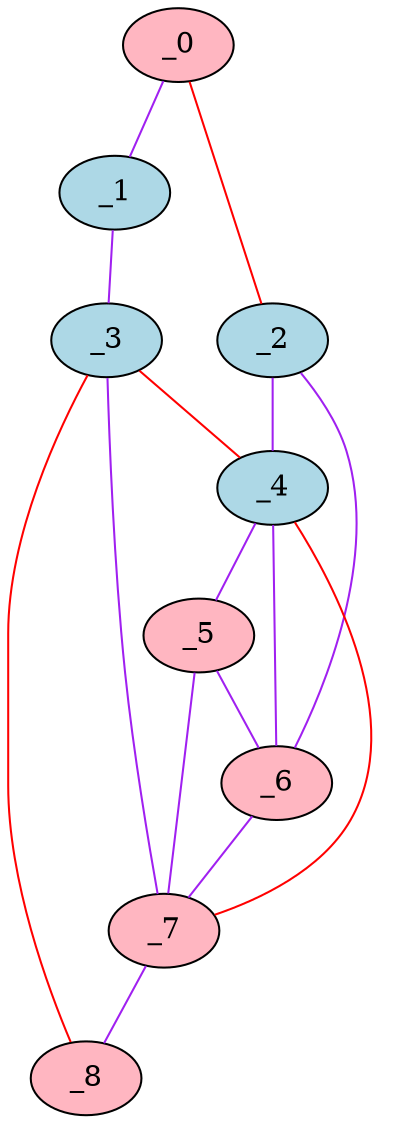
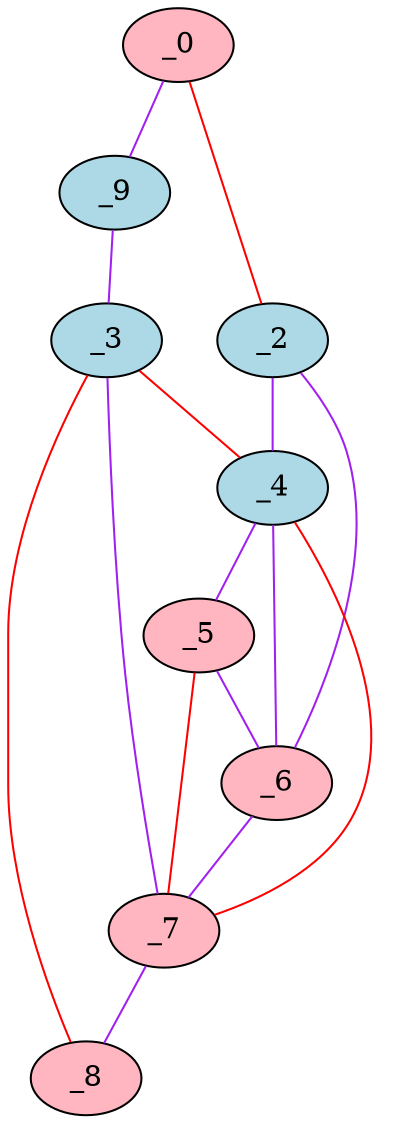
node "_1": label "_1" -> "_9"
edge "_5" -- "_7": color purple -> red
